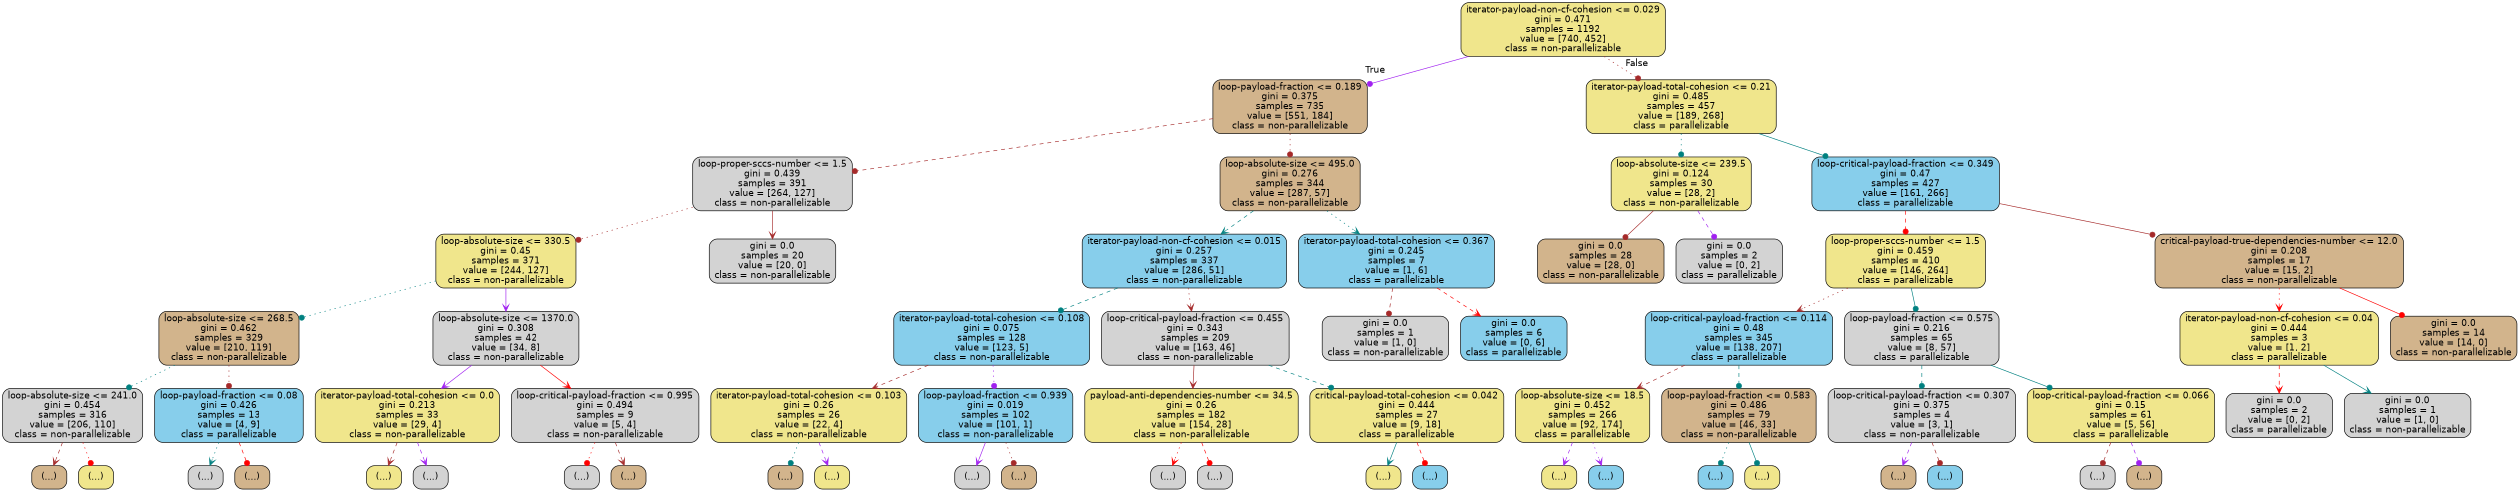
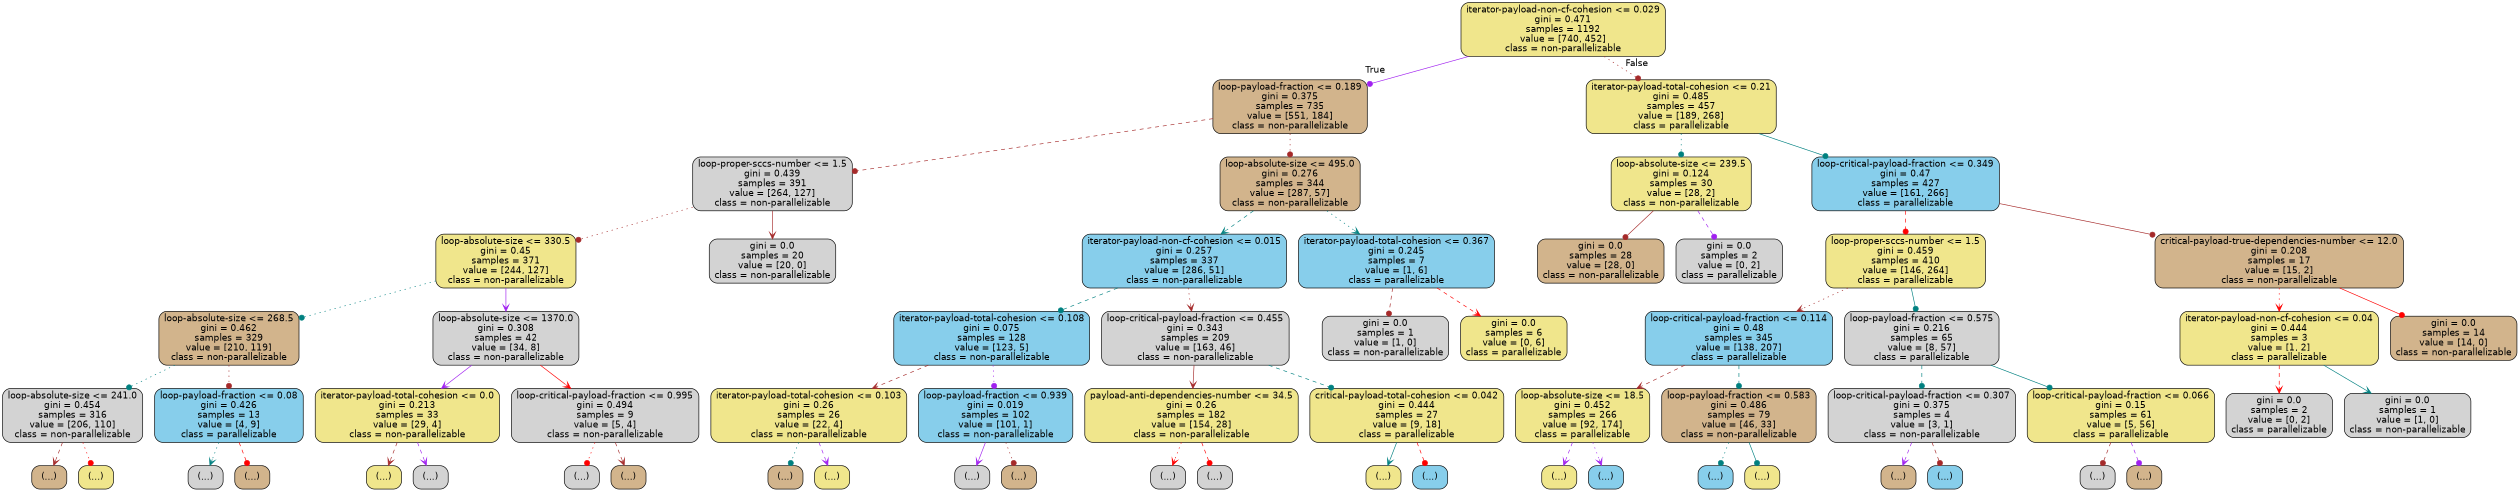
node "gini = 0.0 samples = 6 value = [0, 6] class = parallelizable": fillcolor skyblue -> khaki
